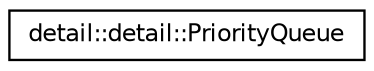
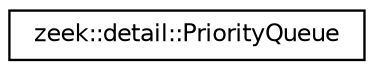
node "detail::detail::PriorityQueue": label "detail::detail::PriorityQueue" -> "zeek::detail::PriorityQueue"
